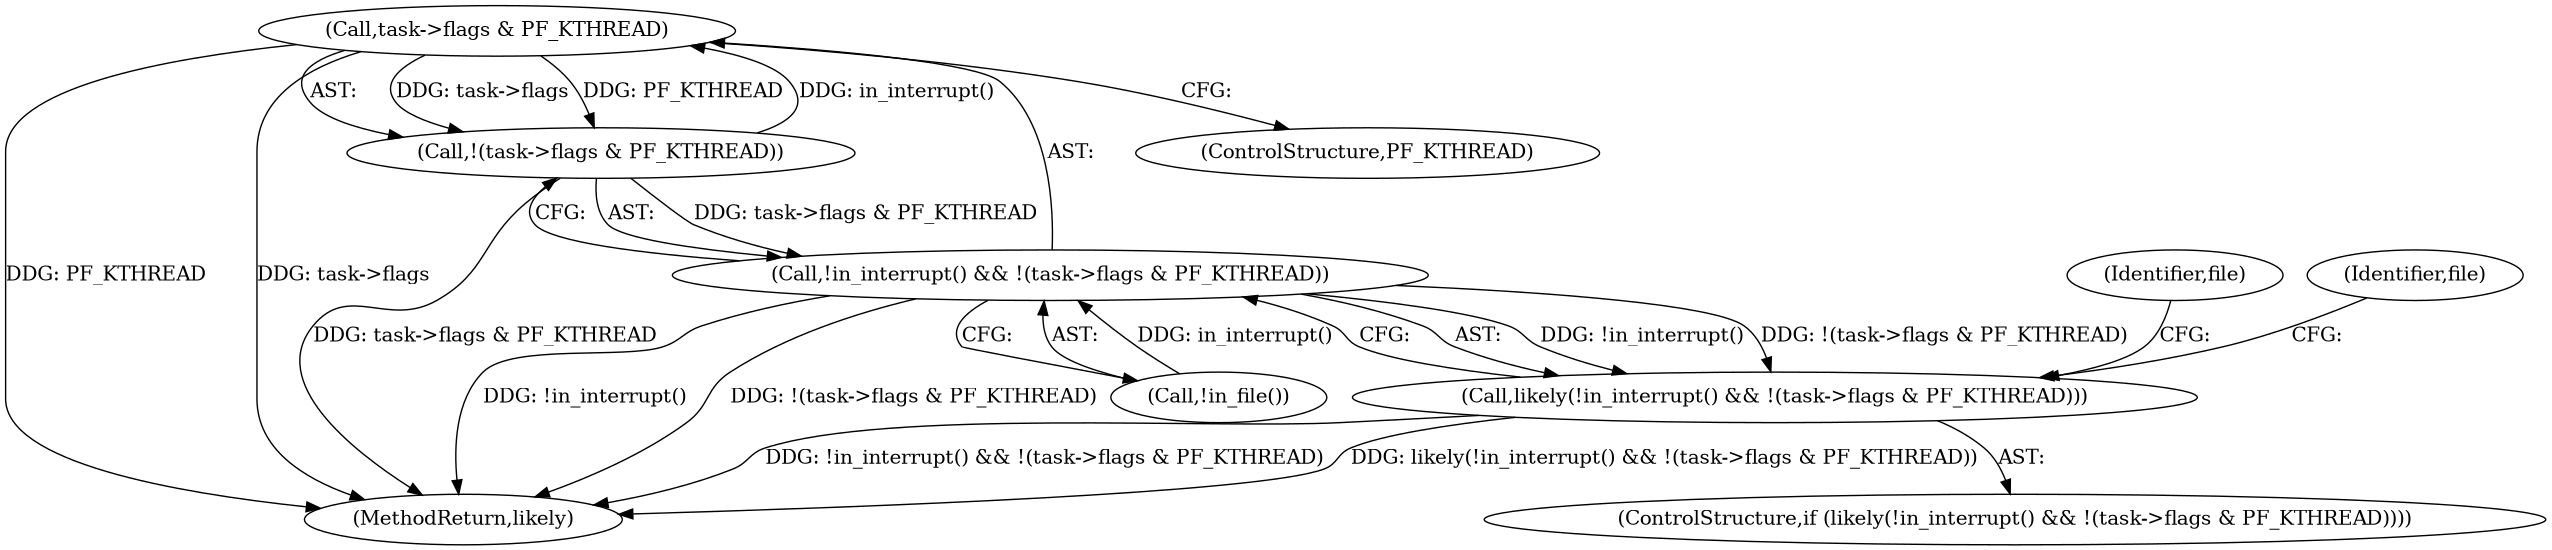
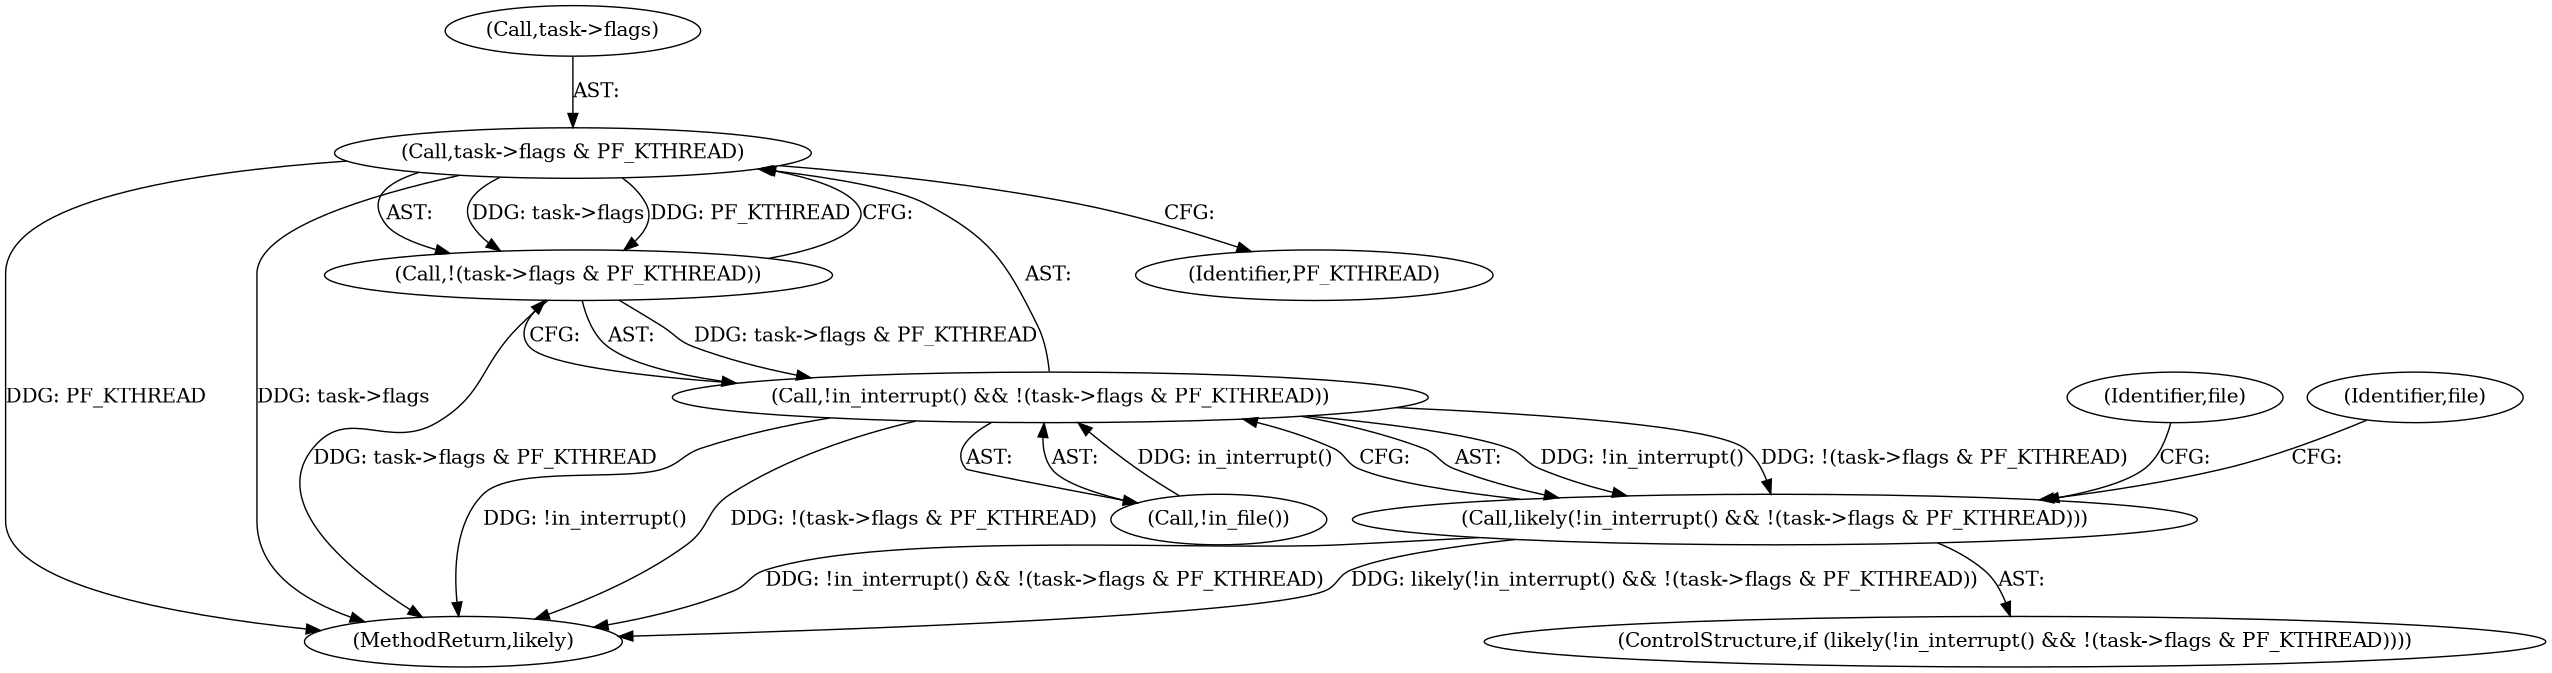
node "(Call,task->flags)": added
edge "(Call,!(task->flags & PF_KTHREAD))" -> "(Call,task->flags & PF_KTHREAD)": label "DDG: in_interrupt()" -> "CFG: "
node "(ControlStructure,PF_KTHREAD)": label "(ControlStructure,PF_KTHREAD)" -> "(Identifier,PF_KTHREAD)"
edge "(Call,!in_interrupt() && !(task->flags & PF_KTHREAD))" -> "(Call,!in_file())": label "CFG: " -> "AST: "
